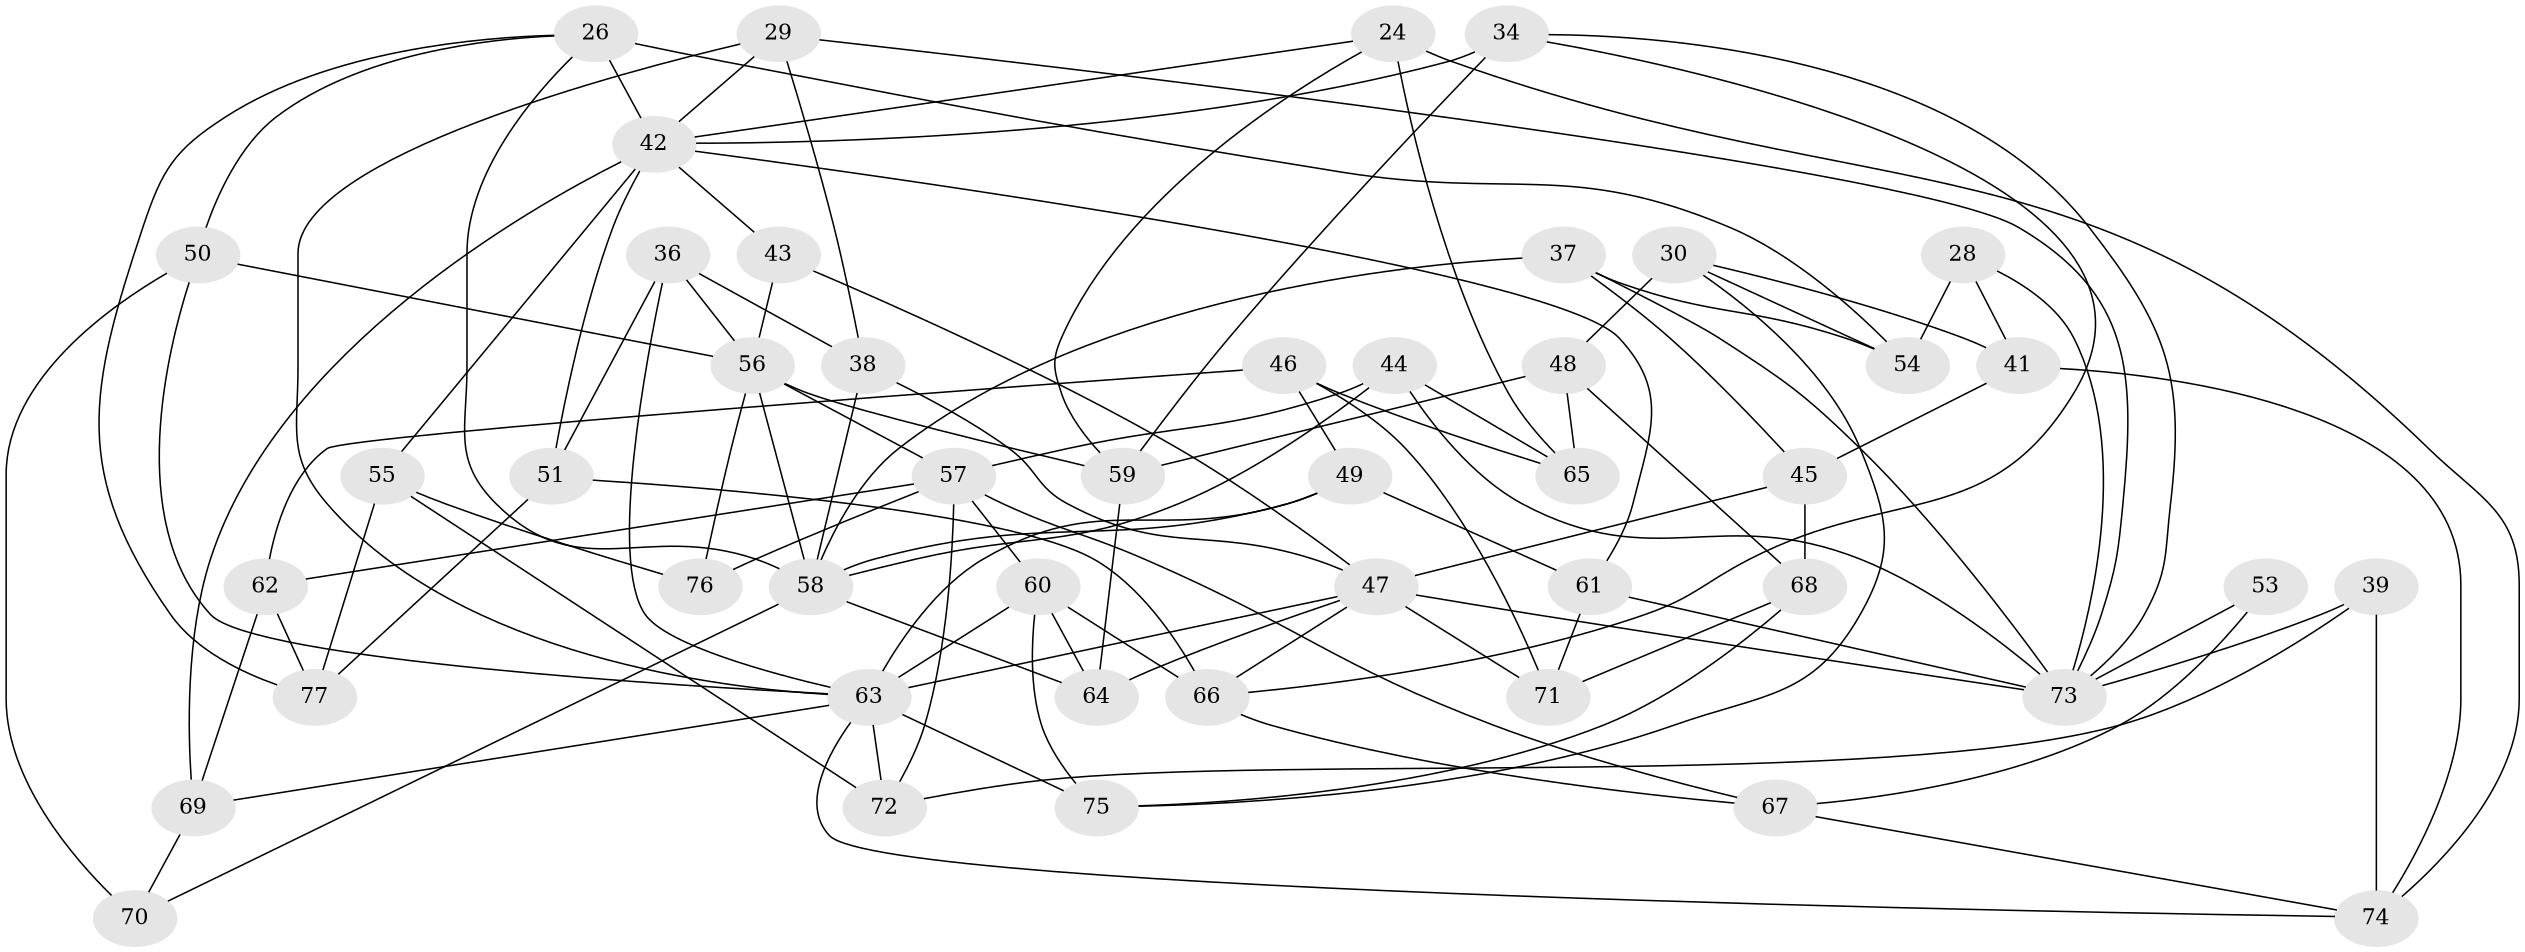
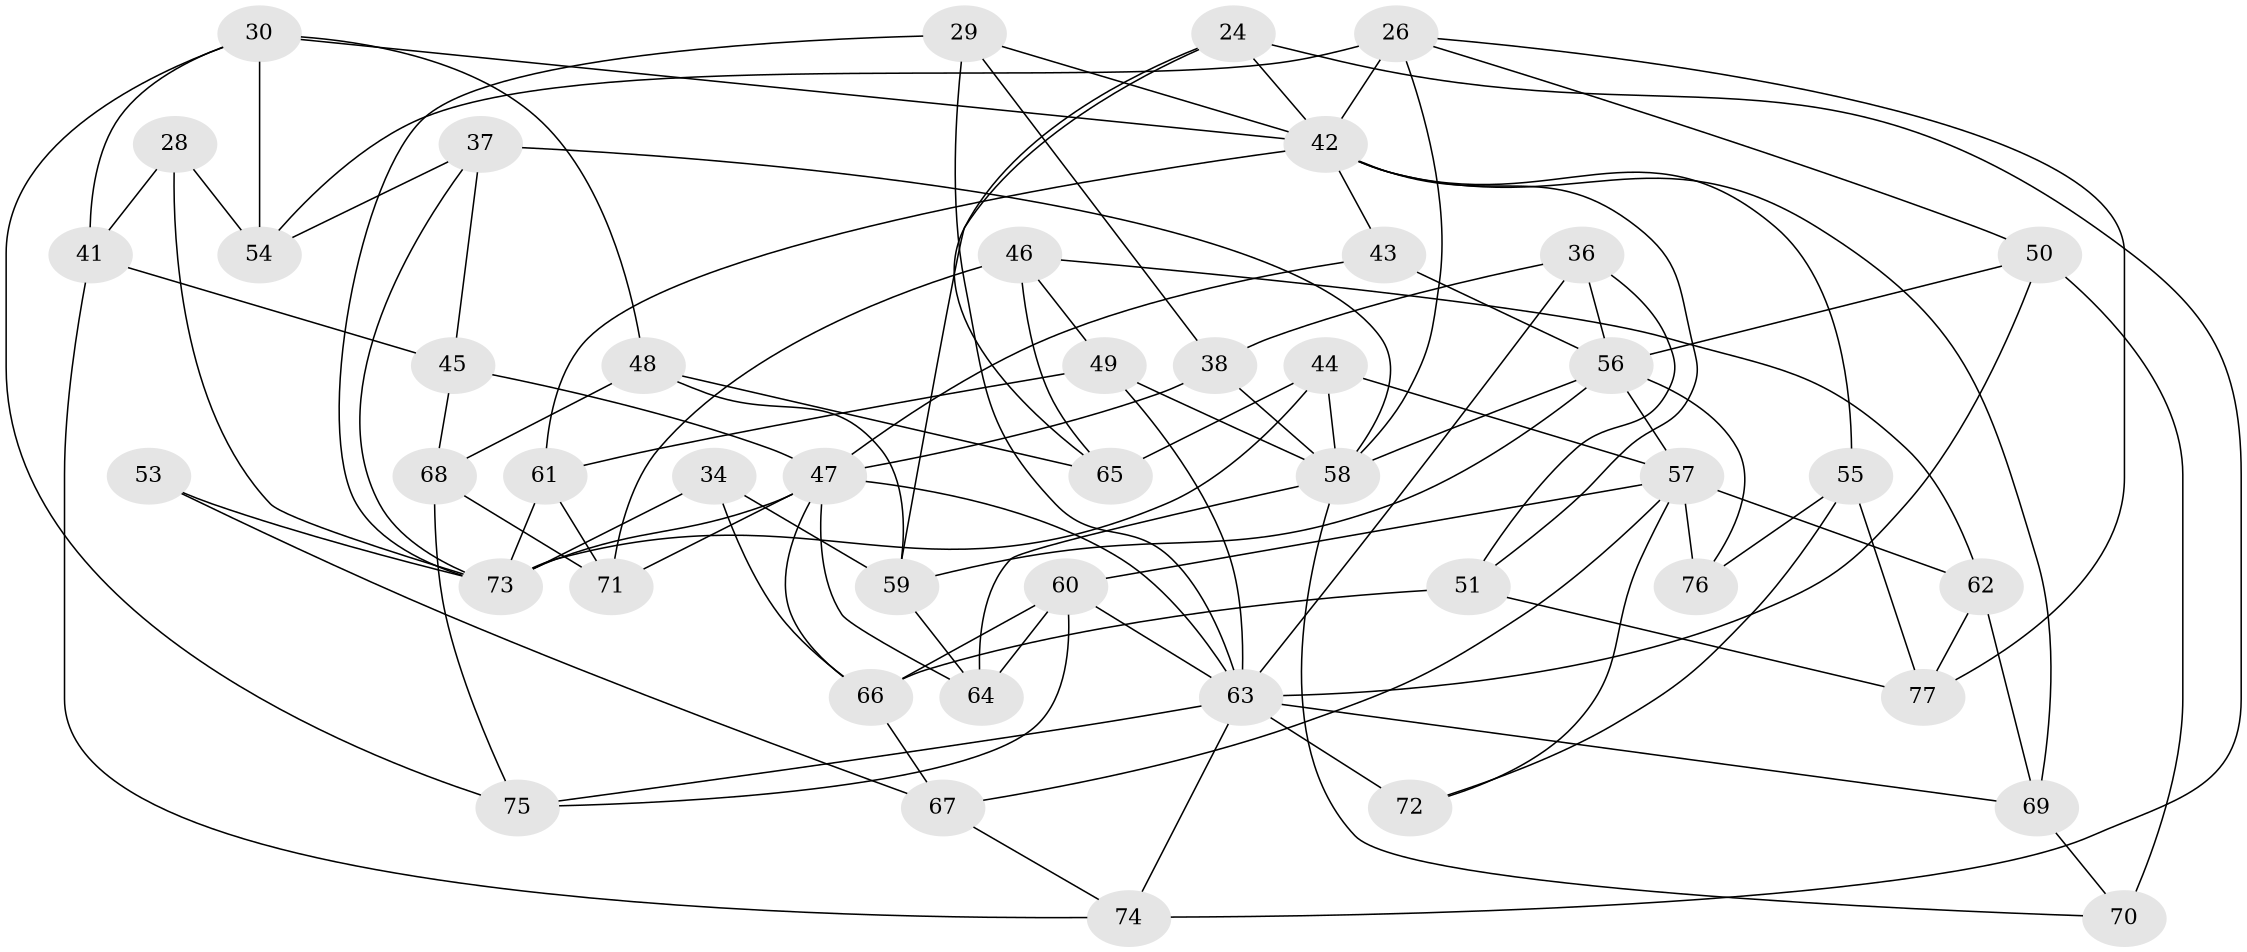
edge "34" -- "42": now "30" -- "42"
node "39": removed
